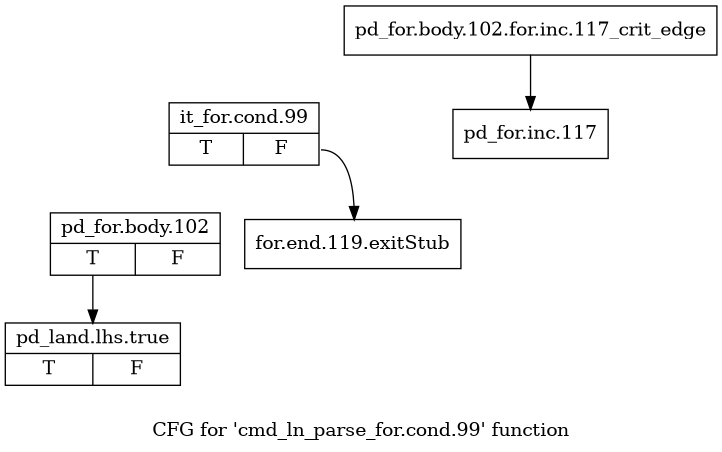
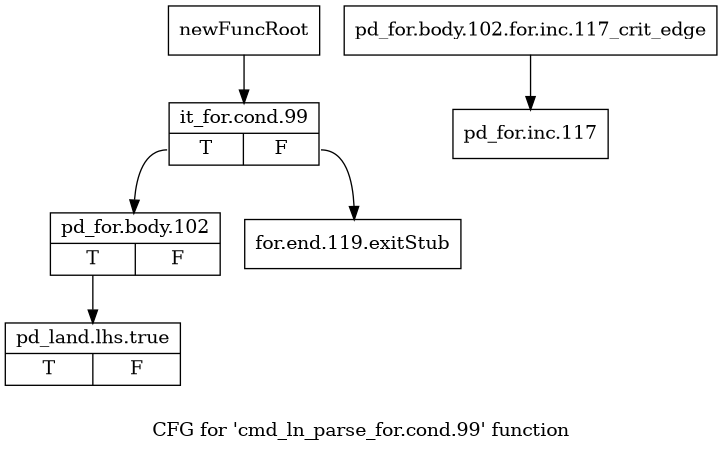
node "newFuncRoot": added
edge "it_for.cond.99" -> "pd_for.body.102": added
